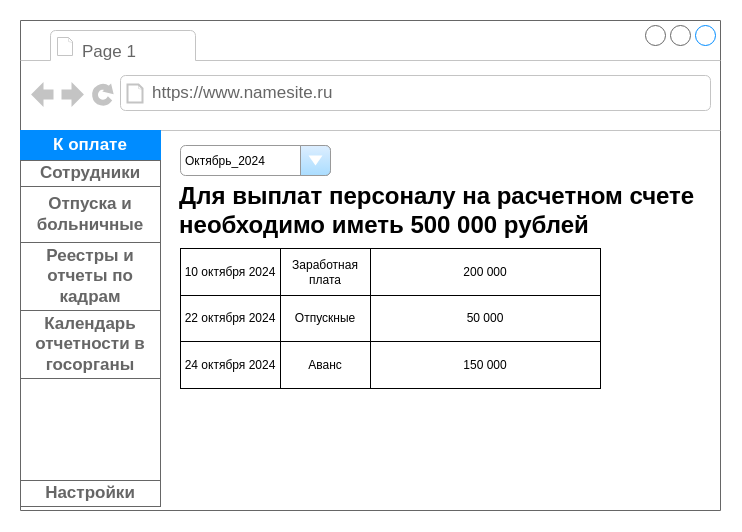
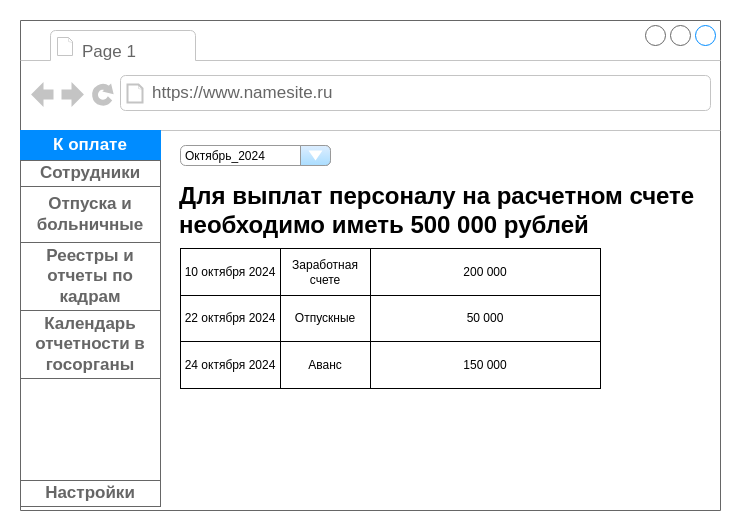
node "Октябрь_2024": size 150x30 -> 150x20
node "Заработная плата": label "Заработная плата" -> "Заработная счете"
